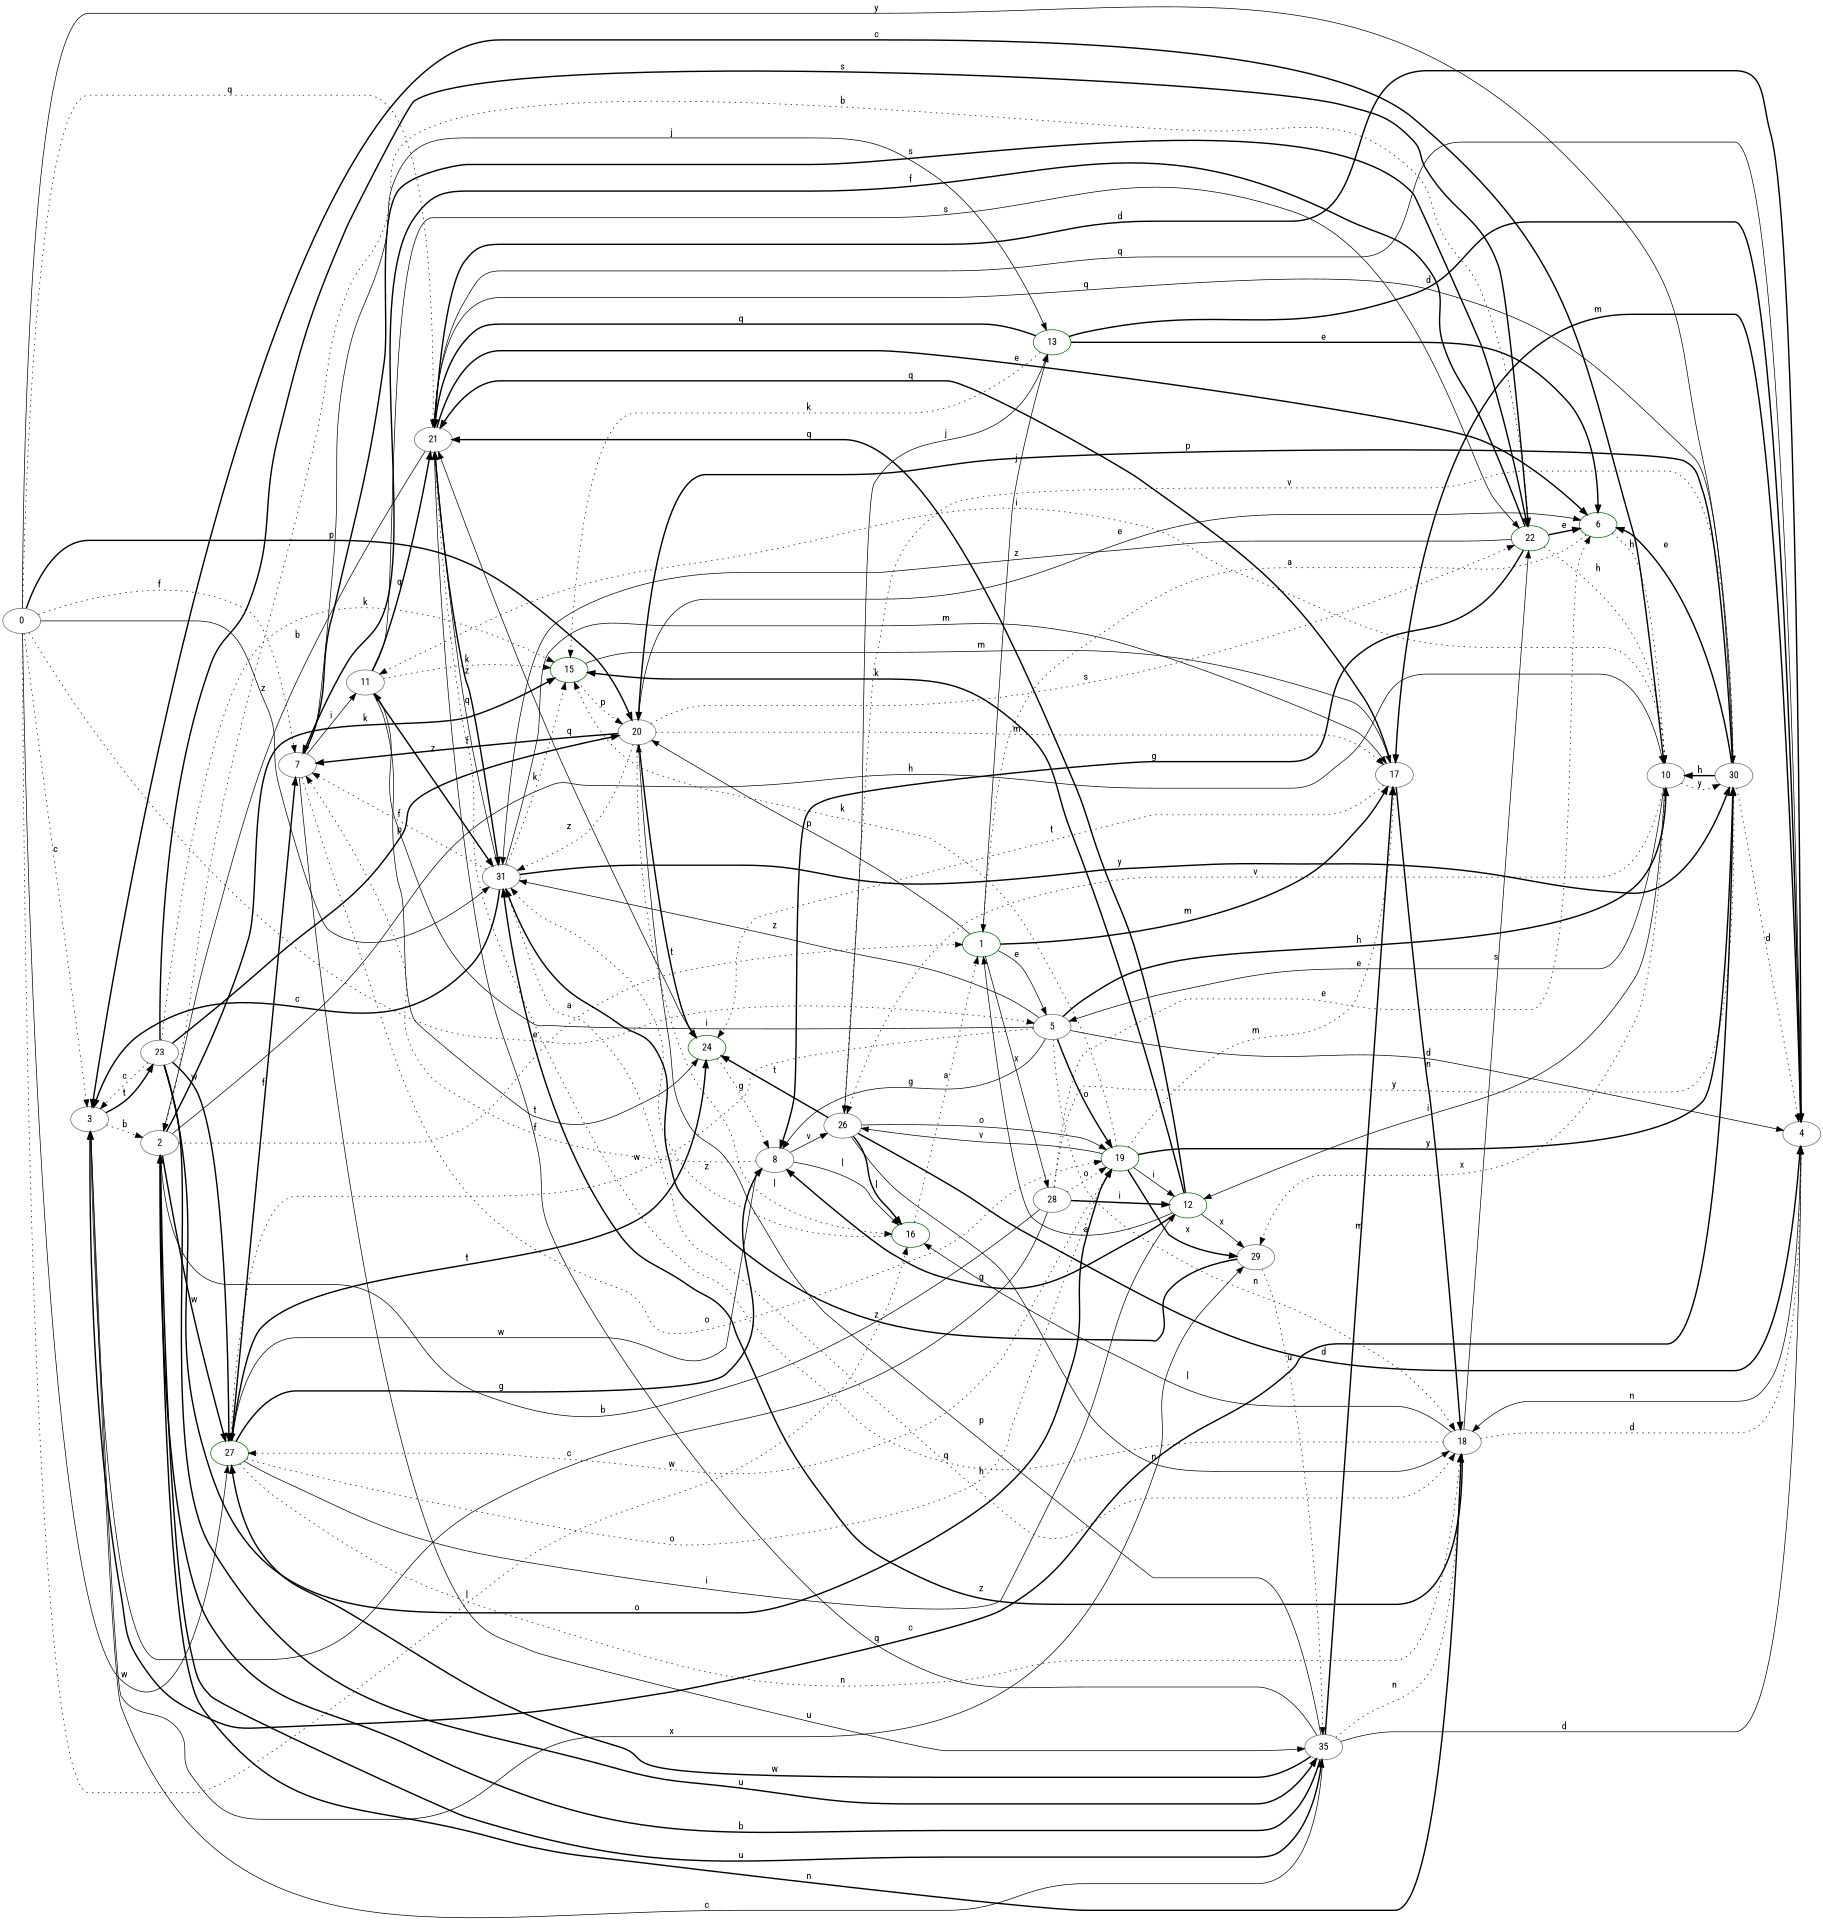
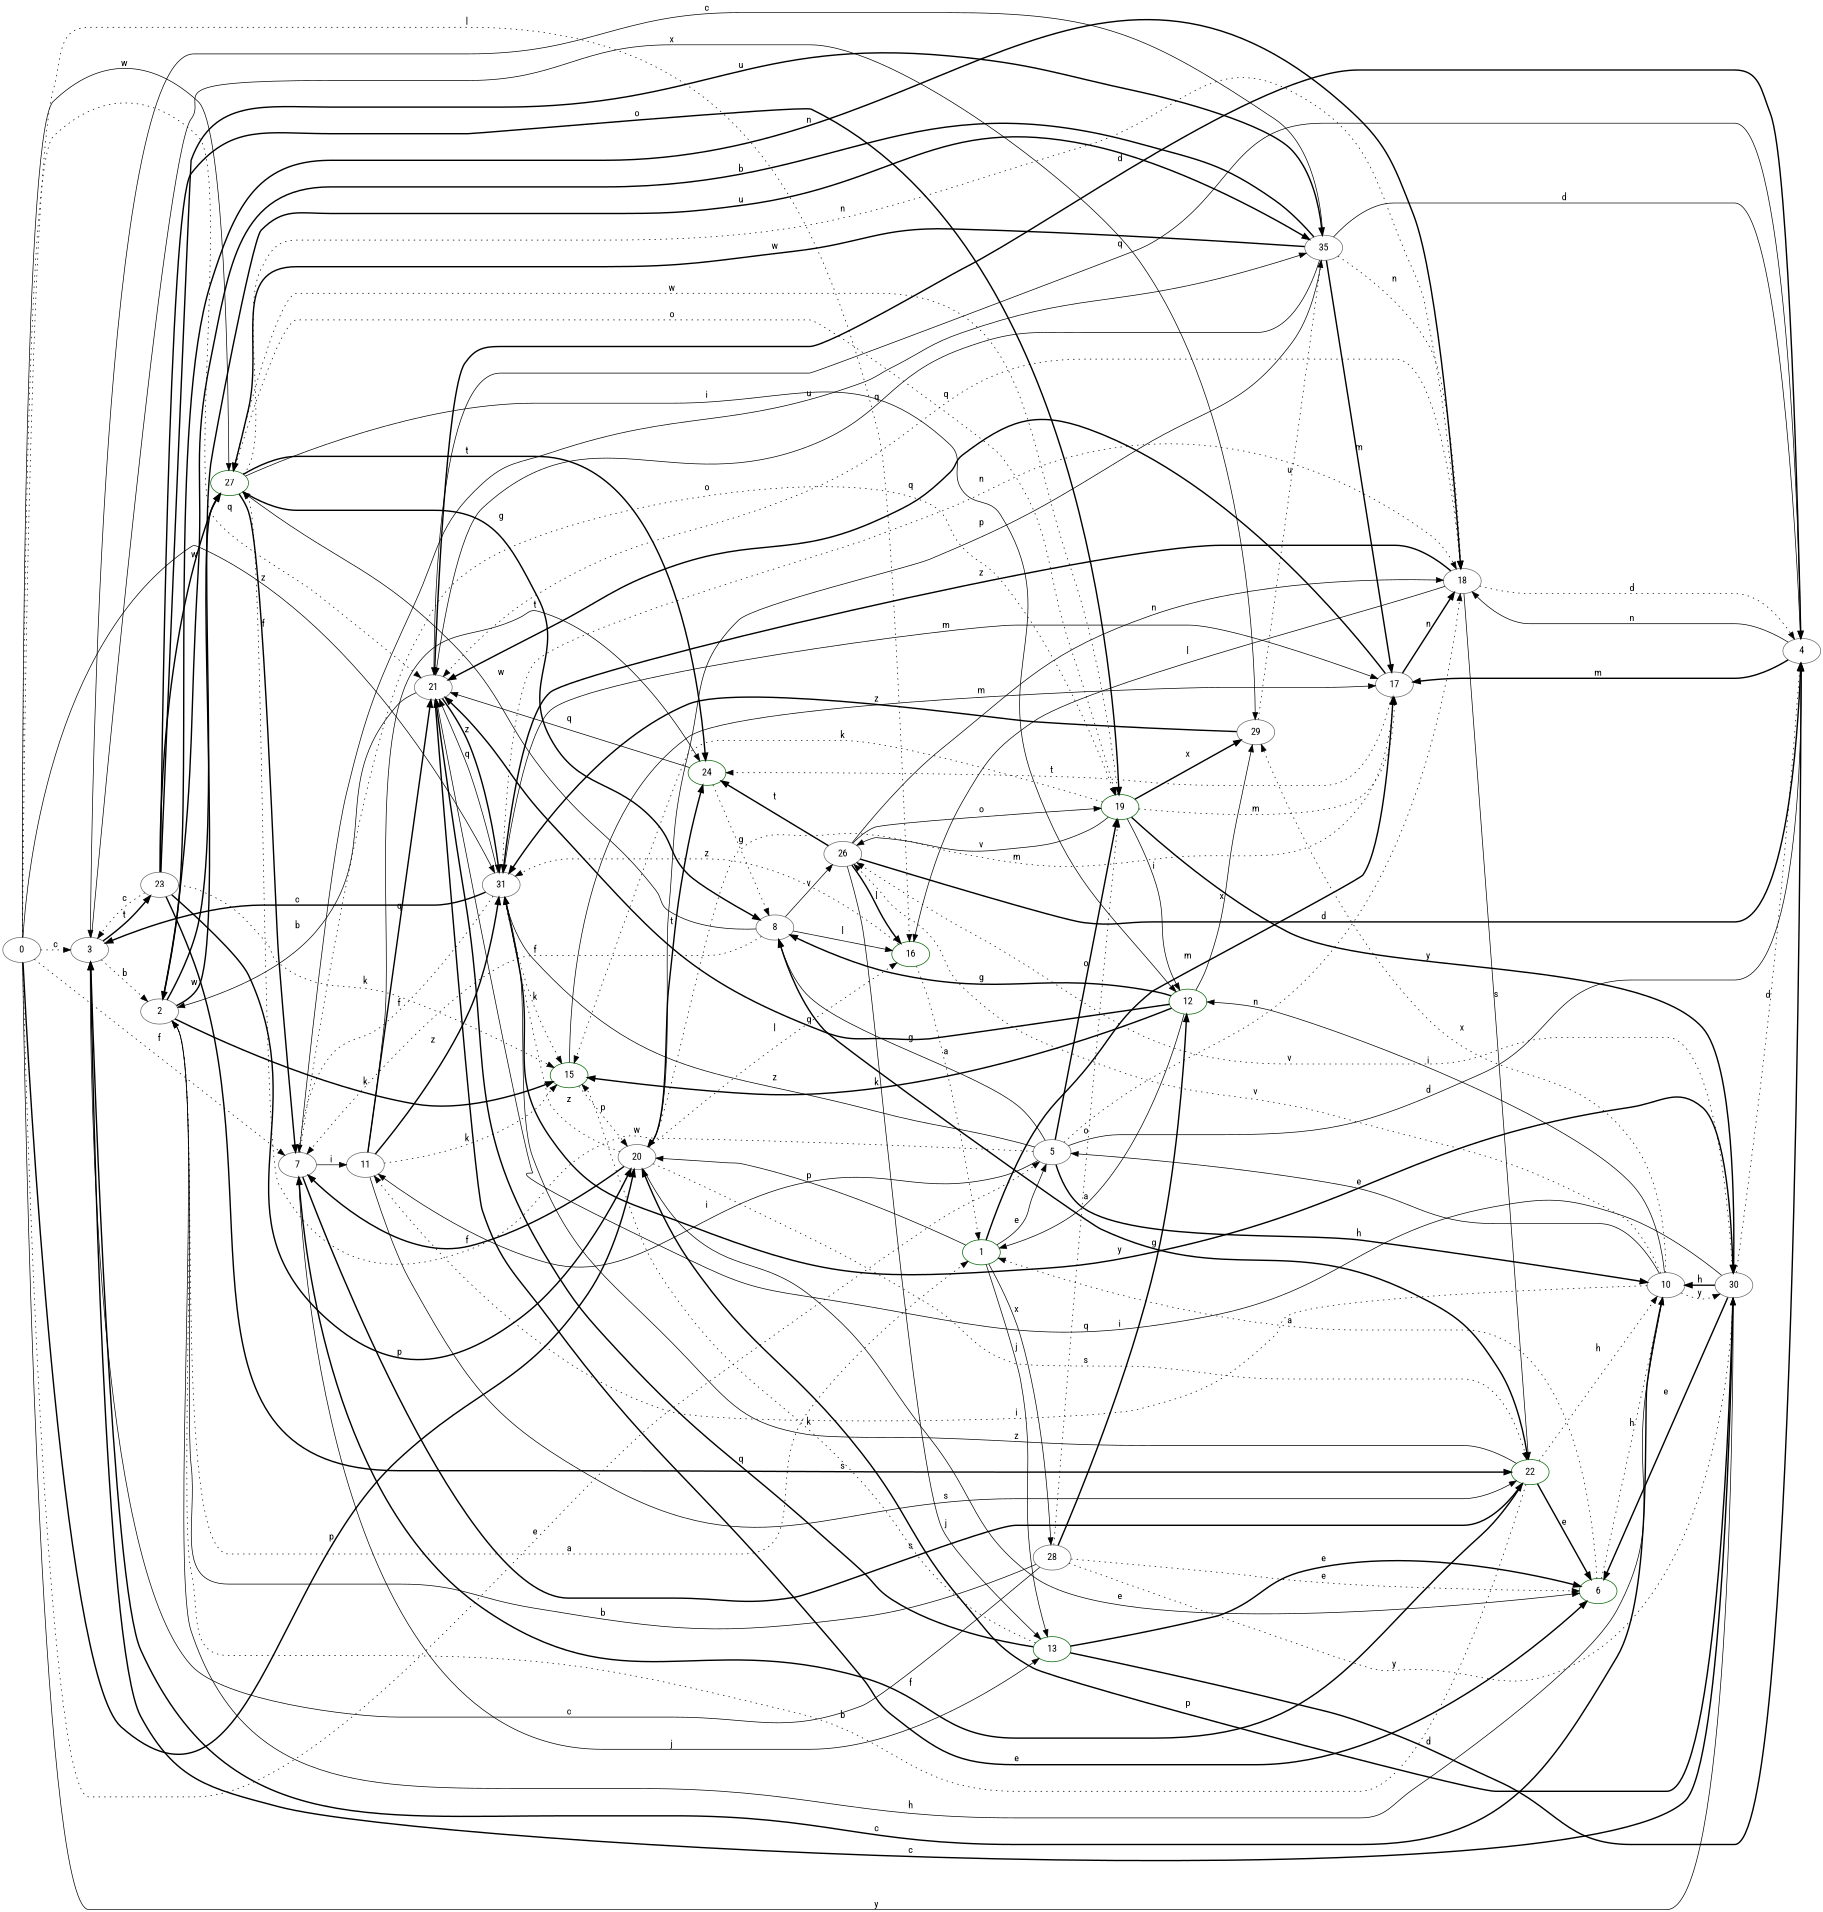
edge "20" -> "17": reversed
edge "31" -> "18": label "h" -> "n"
